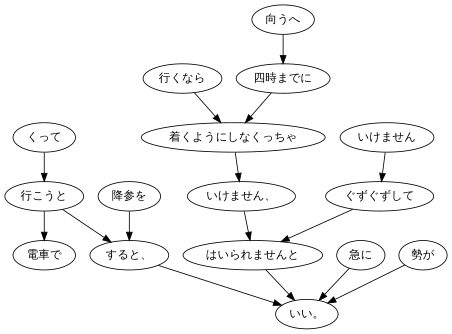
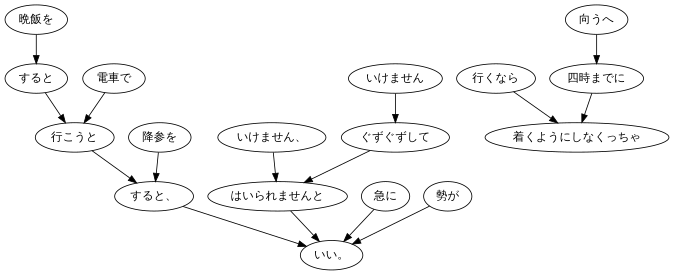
node "晩飯を": added
node "くって": label "くって" -> "すると"
edge "着くようにしなくっちゃ" -> "いけません、": removed
edge "行こうと" -> "電車で": reversed
